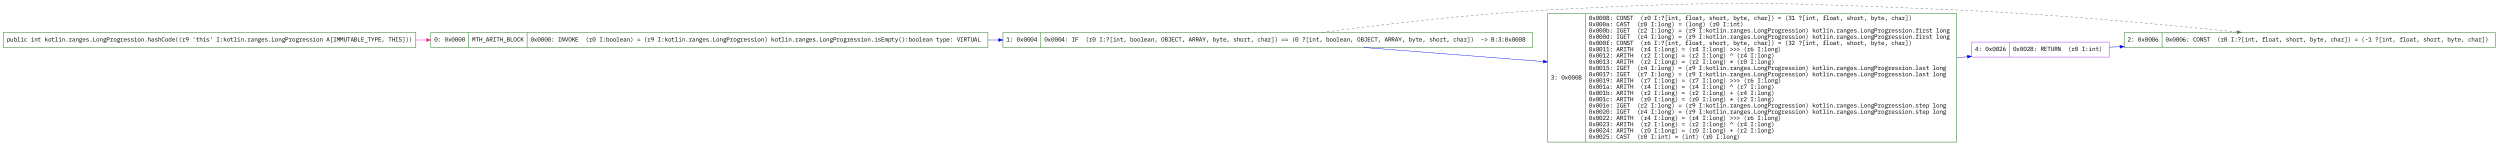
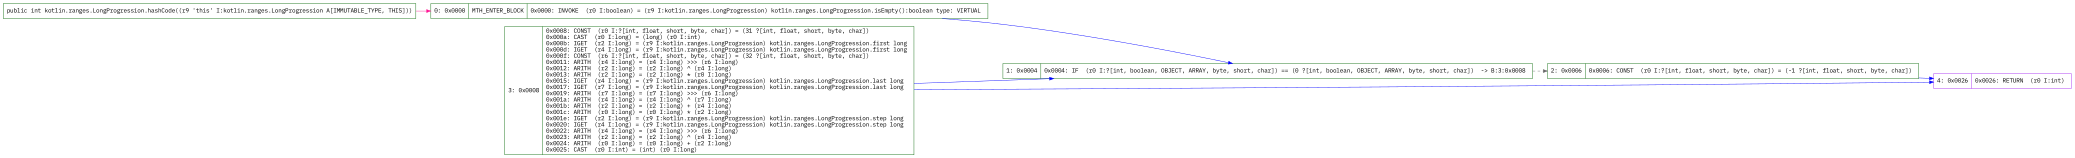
node "0: 0x0000": text "MTH_ARITH_BLOCK" -> "MTH_ENTER_BLOCK"
edge "4: 0x0026" -> "2: 0x0006": reversed
node "4: 0x0026": text "0x0028: RETURN  (r0 I:int)" -> "0x0026: RETURN  (r0 I:int)"
edge "1: 0x0004" -> "3: 0x0008": reversed
